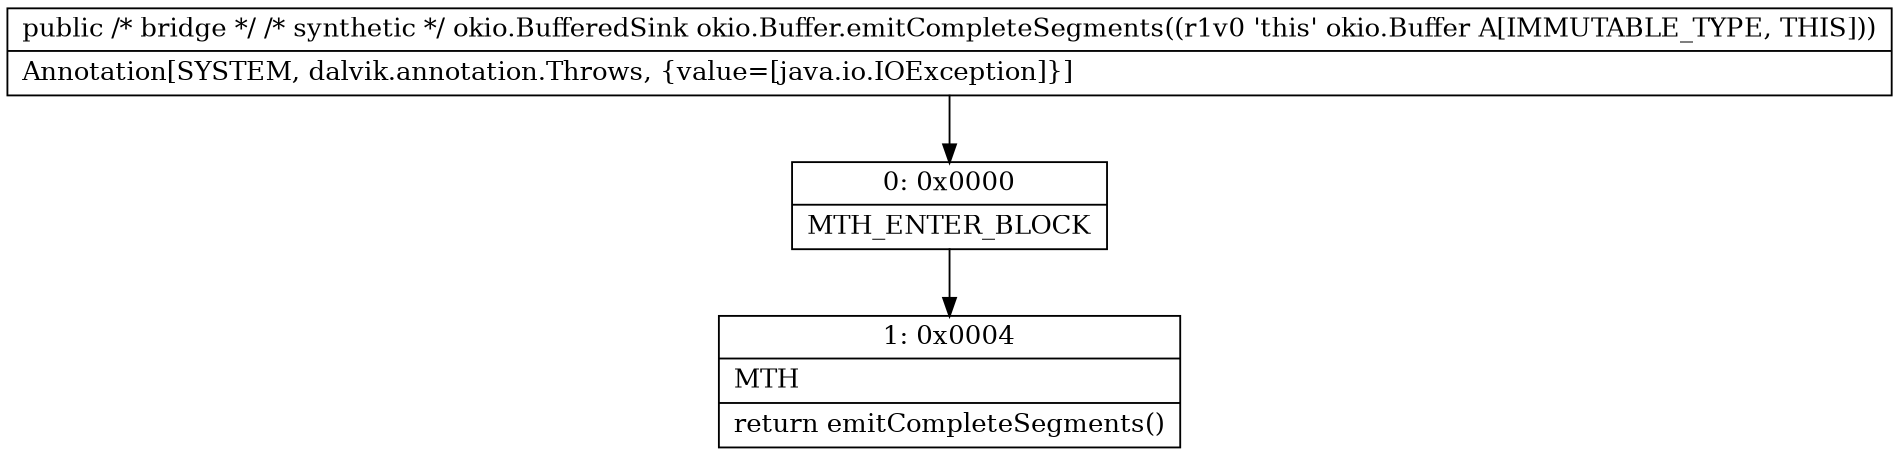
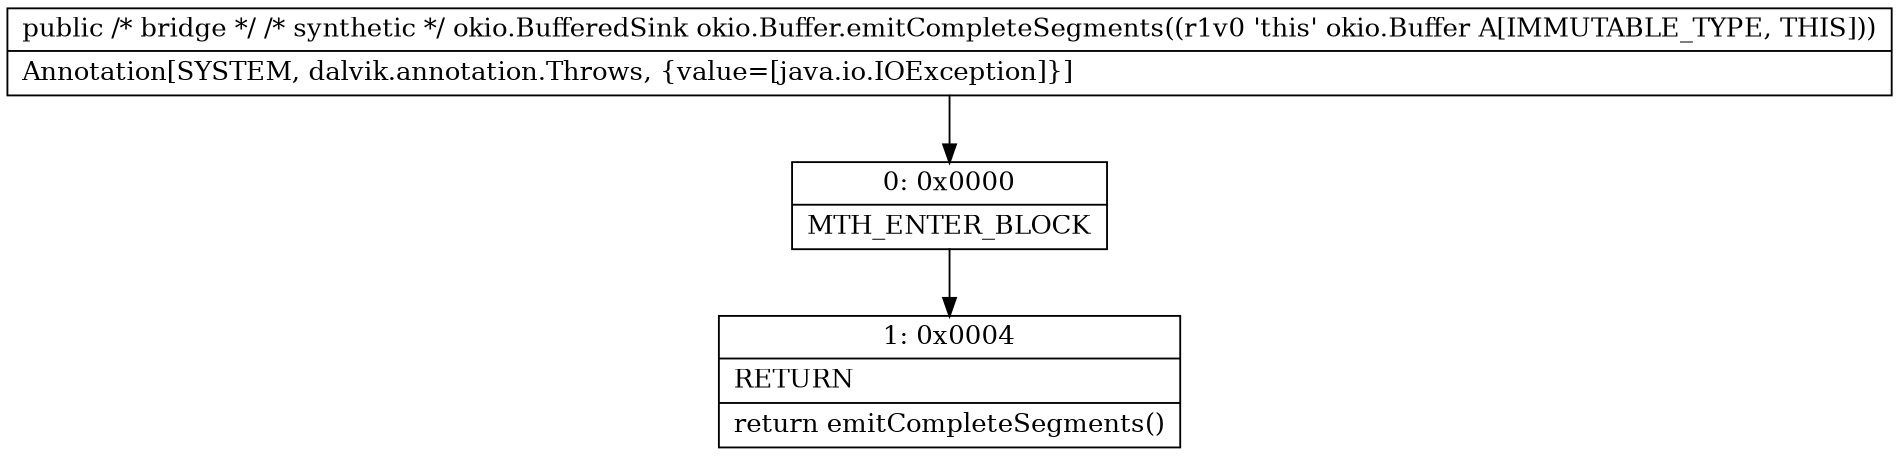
node "1: 0x0004": text "MTH" -> "RETURN"
